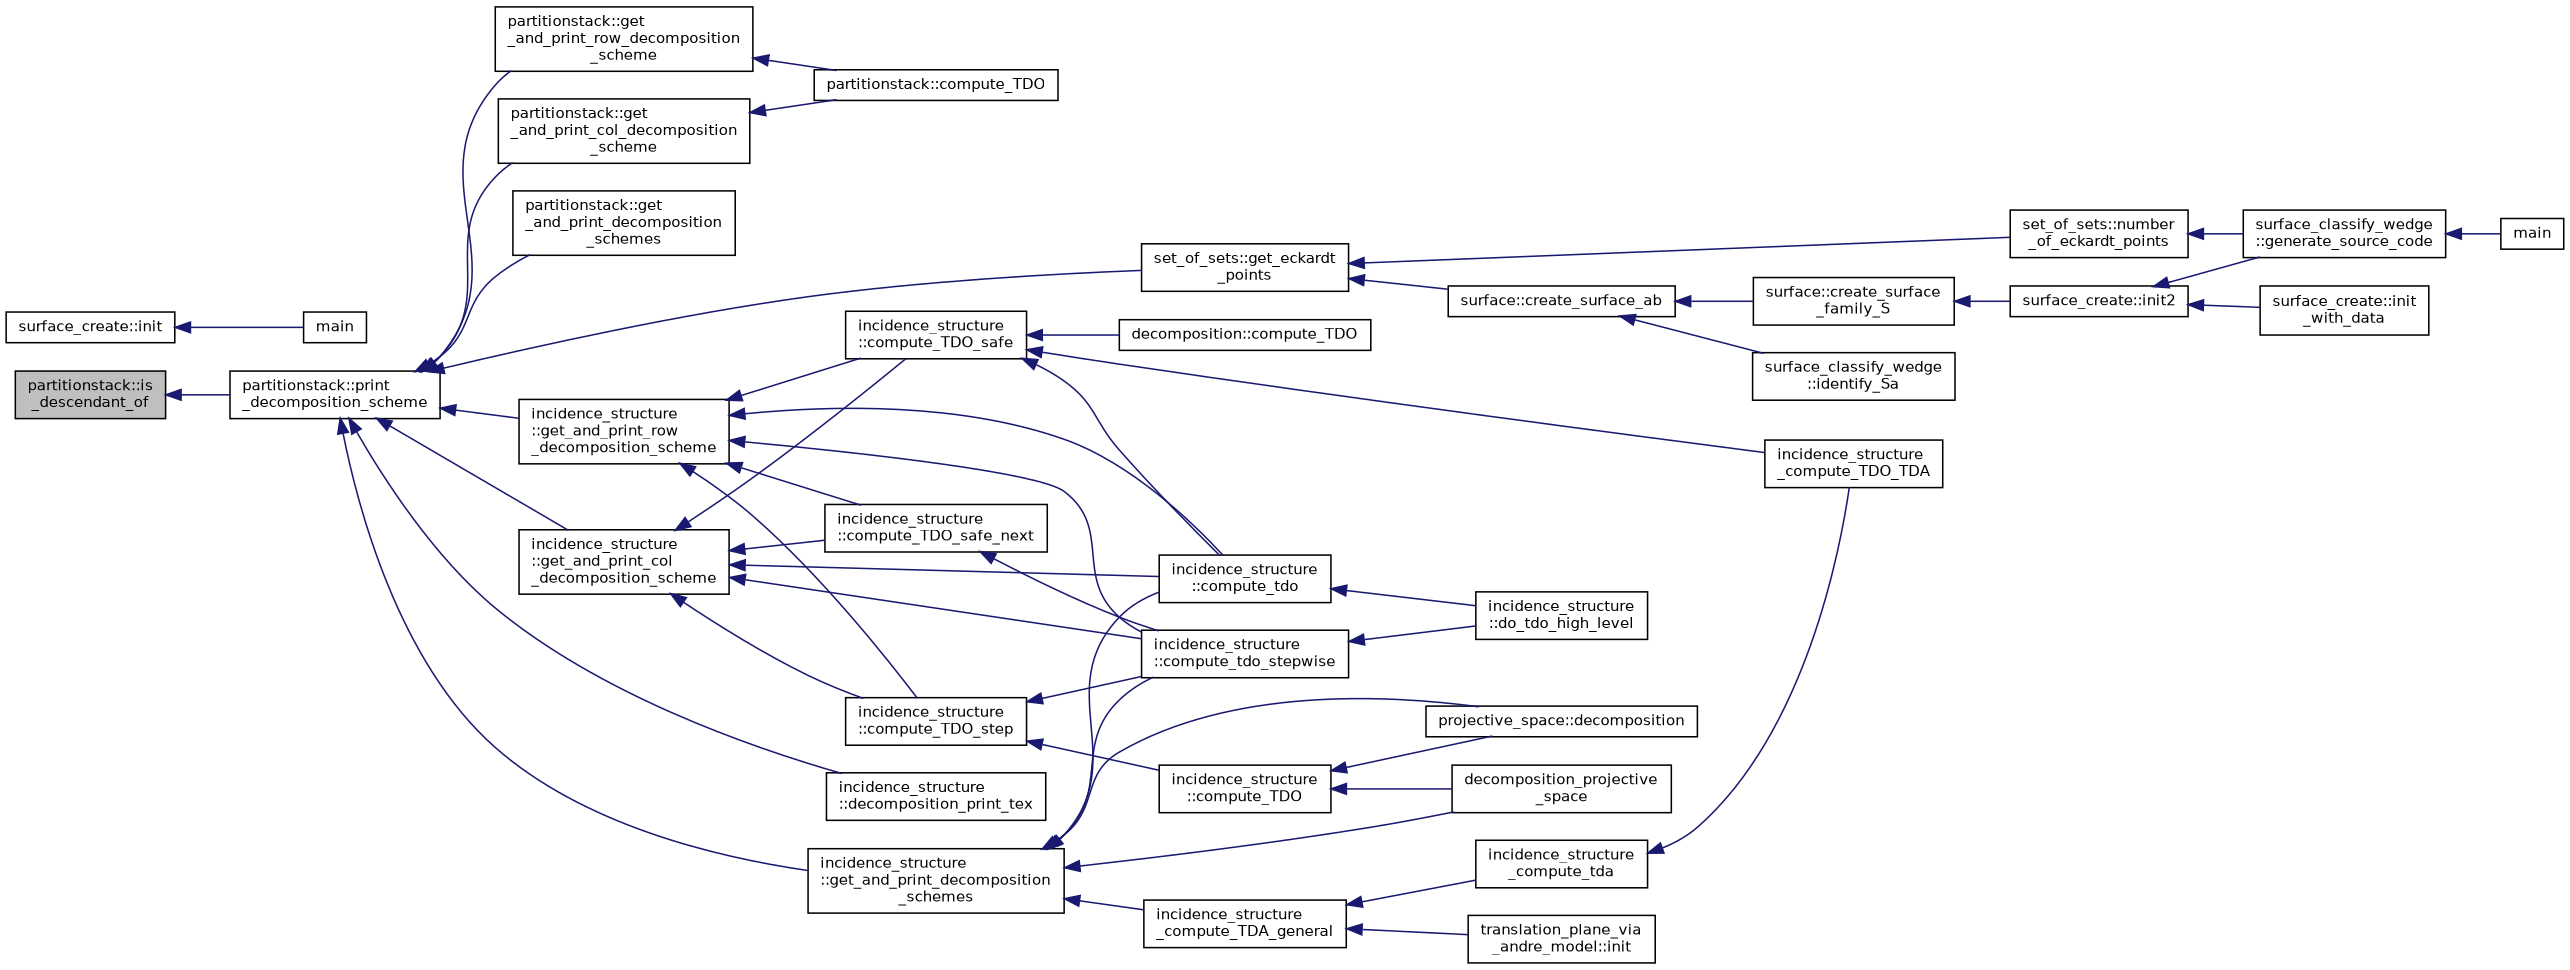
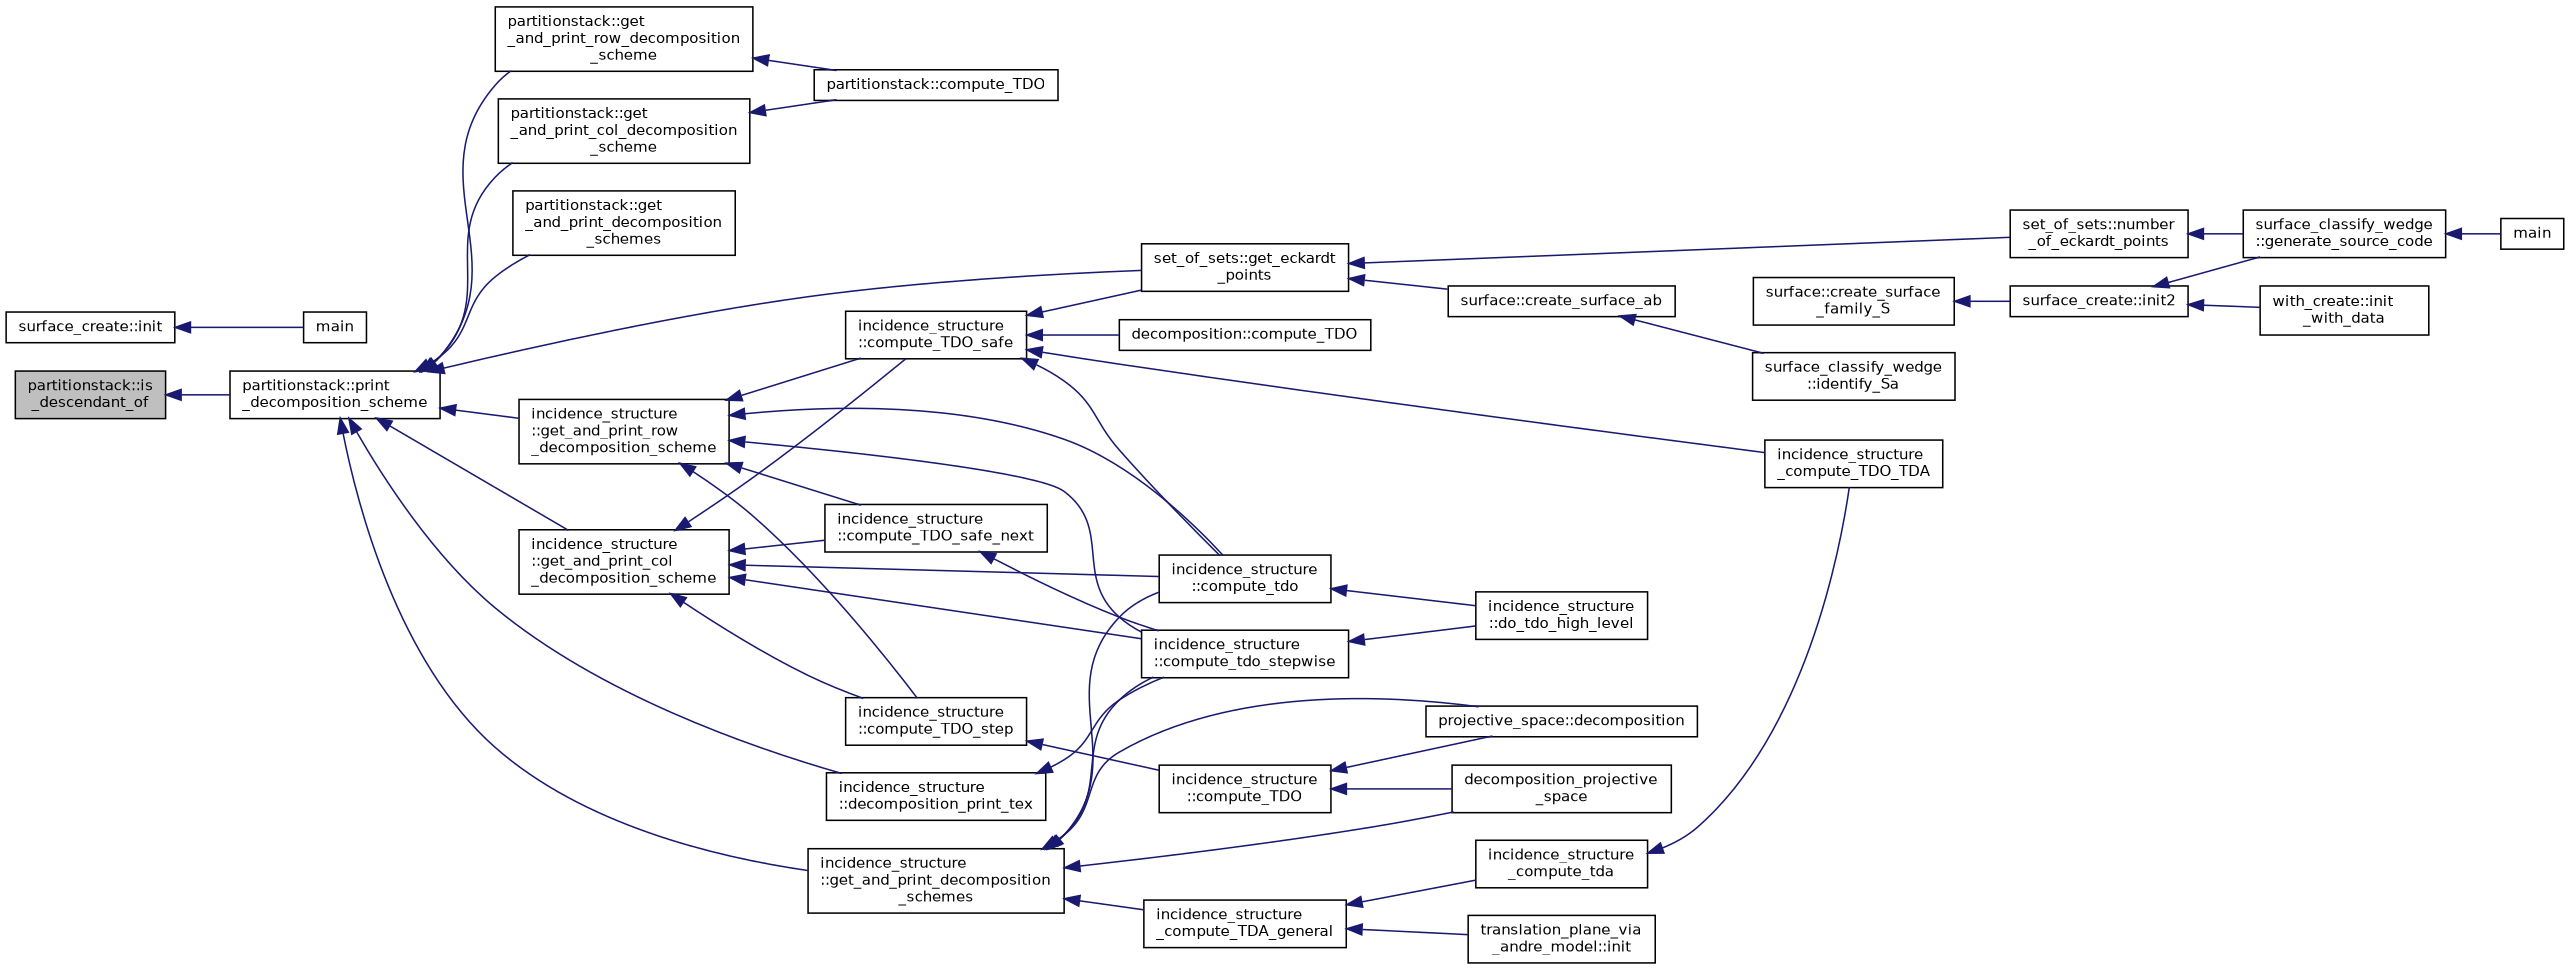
edge "set_of_sets::get_eckardt _points" -> "incidence_structure ::compute_TDO_safe": added
edge "surface::create_surface _family_S" -> "surface::create_surface_ab": removed
node "surface_create::init _with_data": label "surface_create::init _with_data" -> "with_create::init _with_data"
edge "incidence_structure ::compute_tdo_stepwise" -> "incidence_structure ::compute_TDO_step": now "incidence_structure ::compute_tdo_stepwise" -> "incidence_structure ::decomposition_print_tex"
